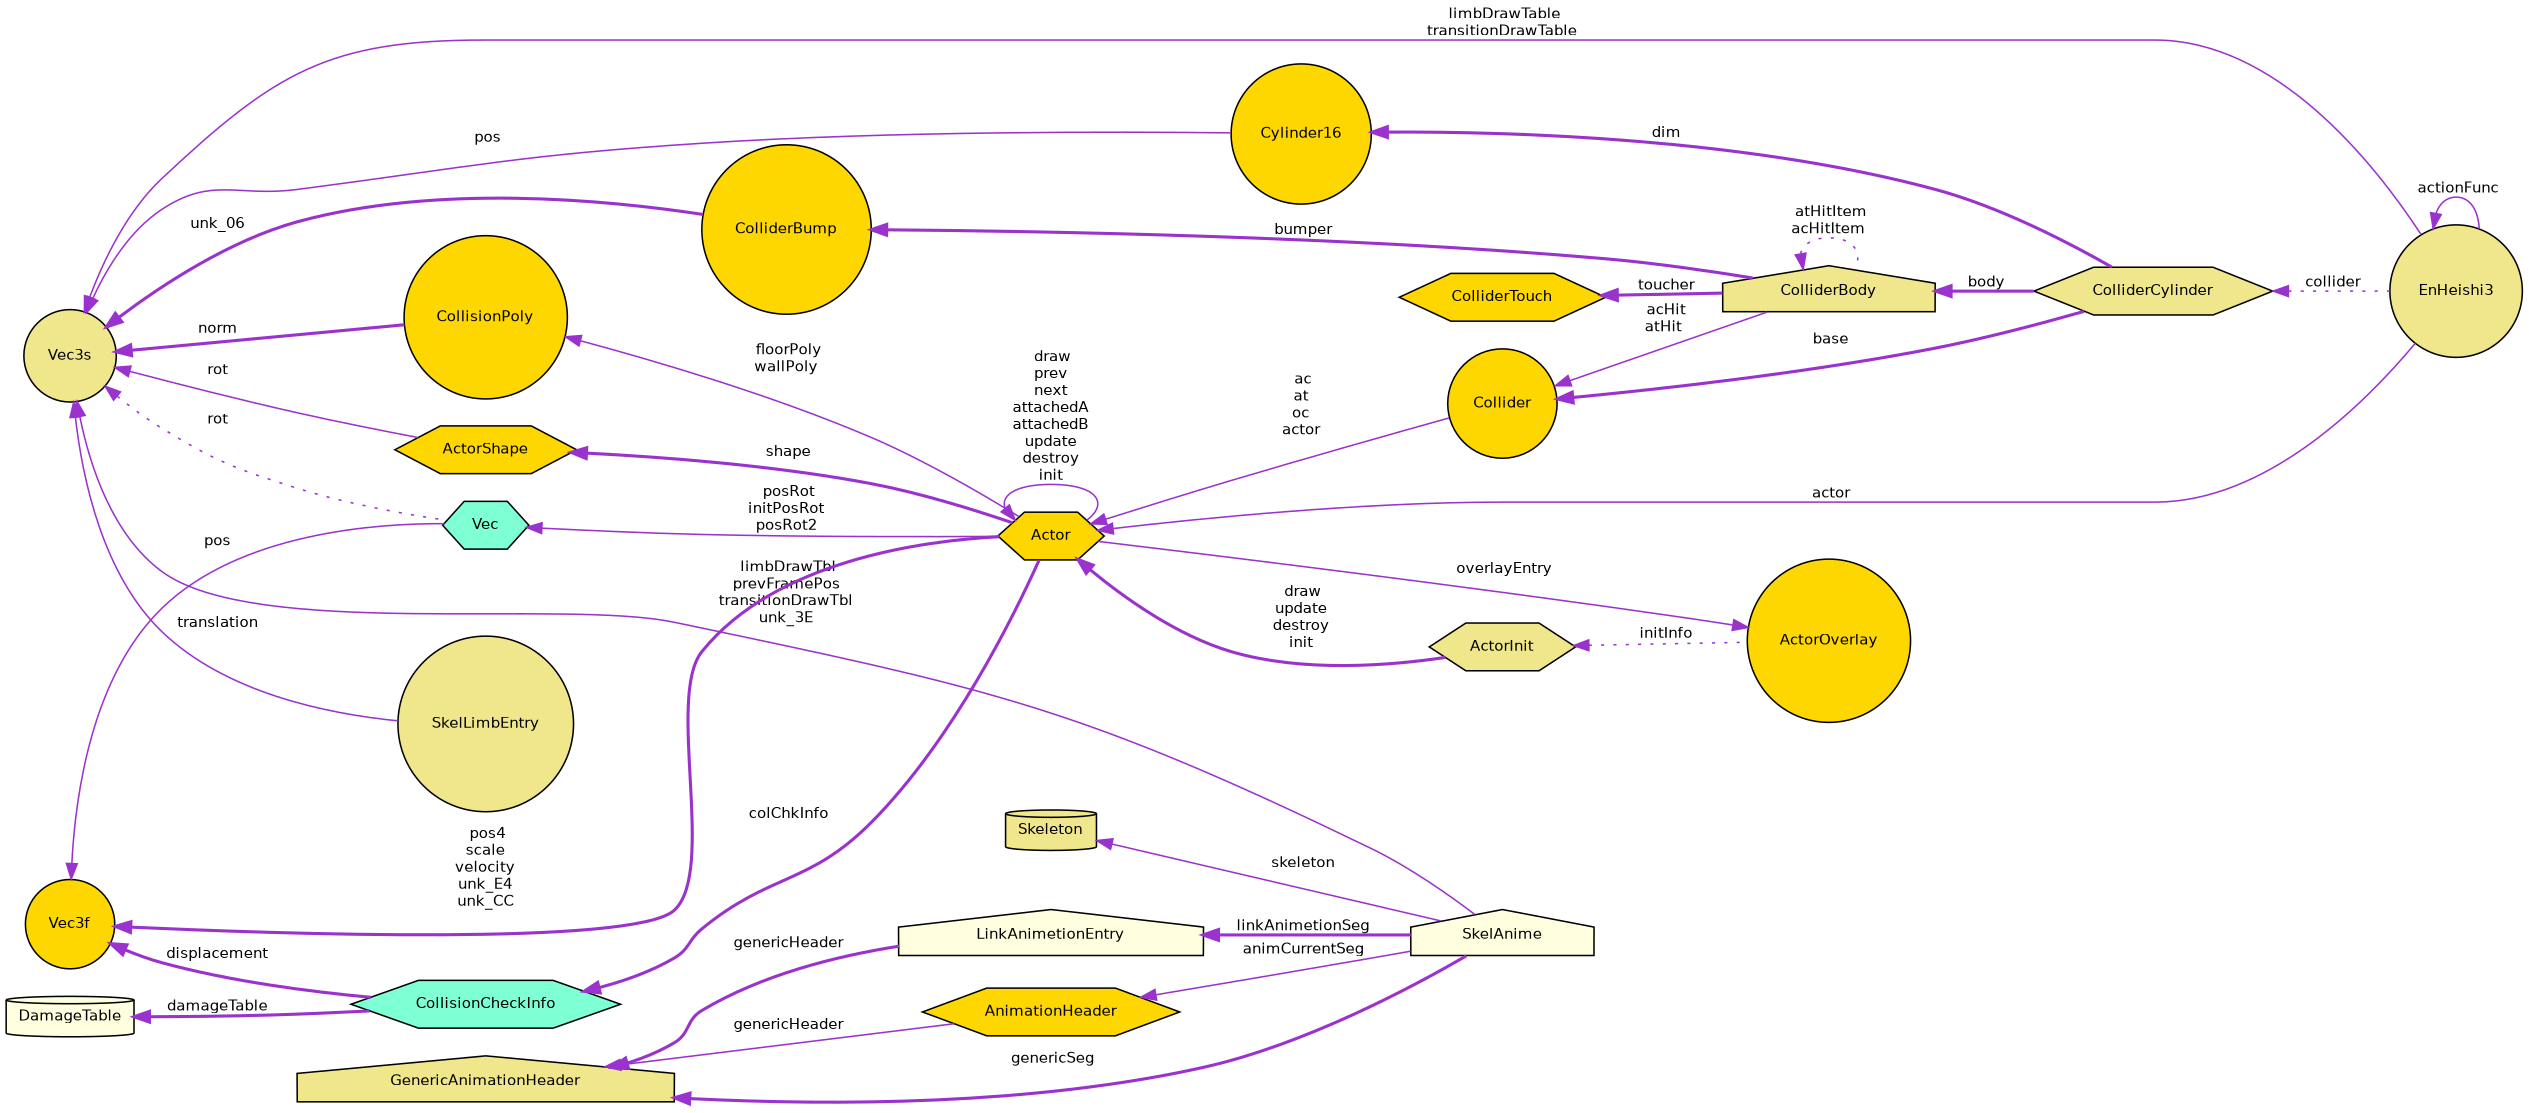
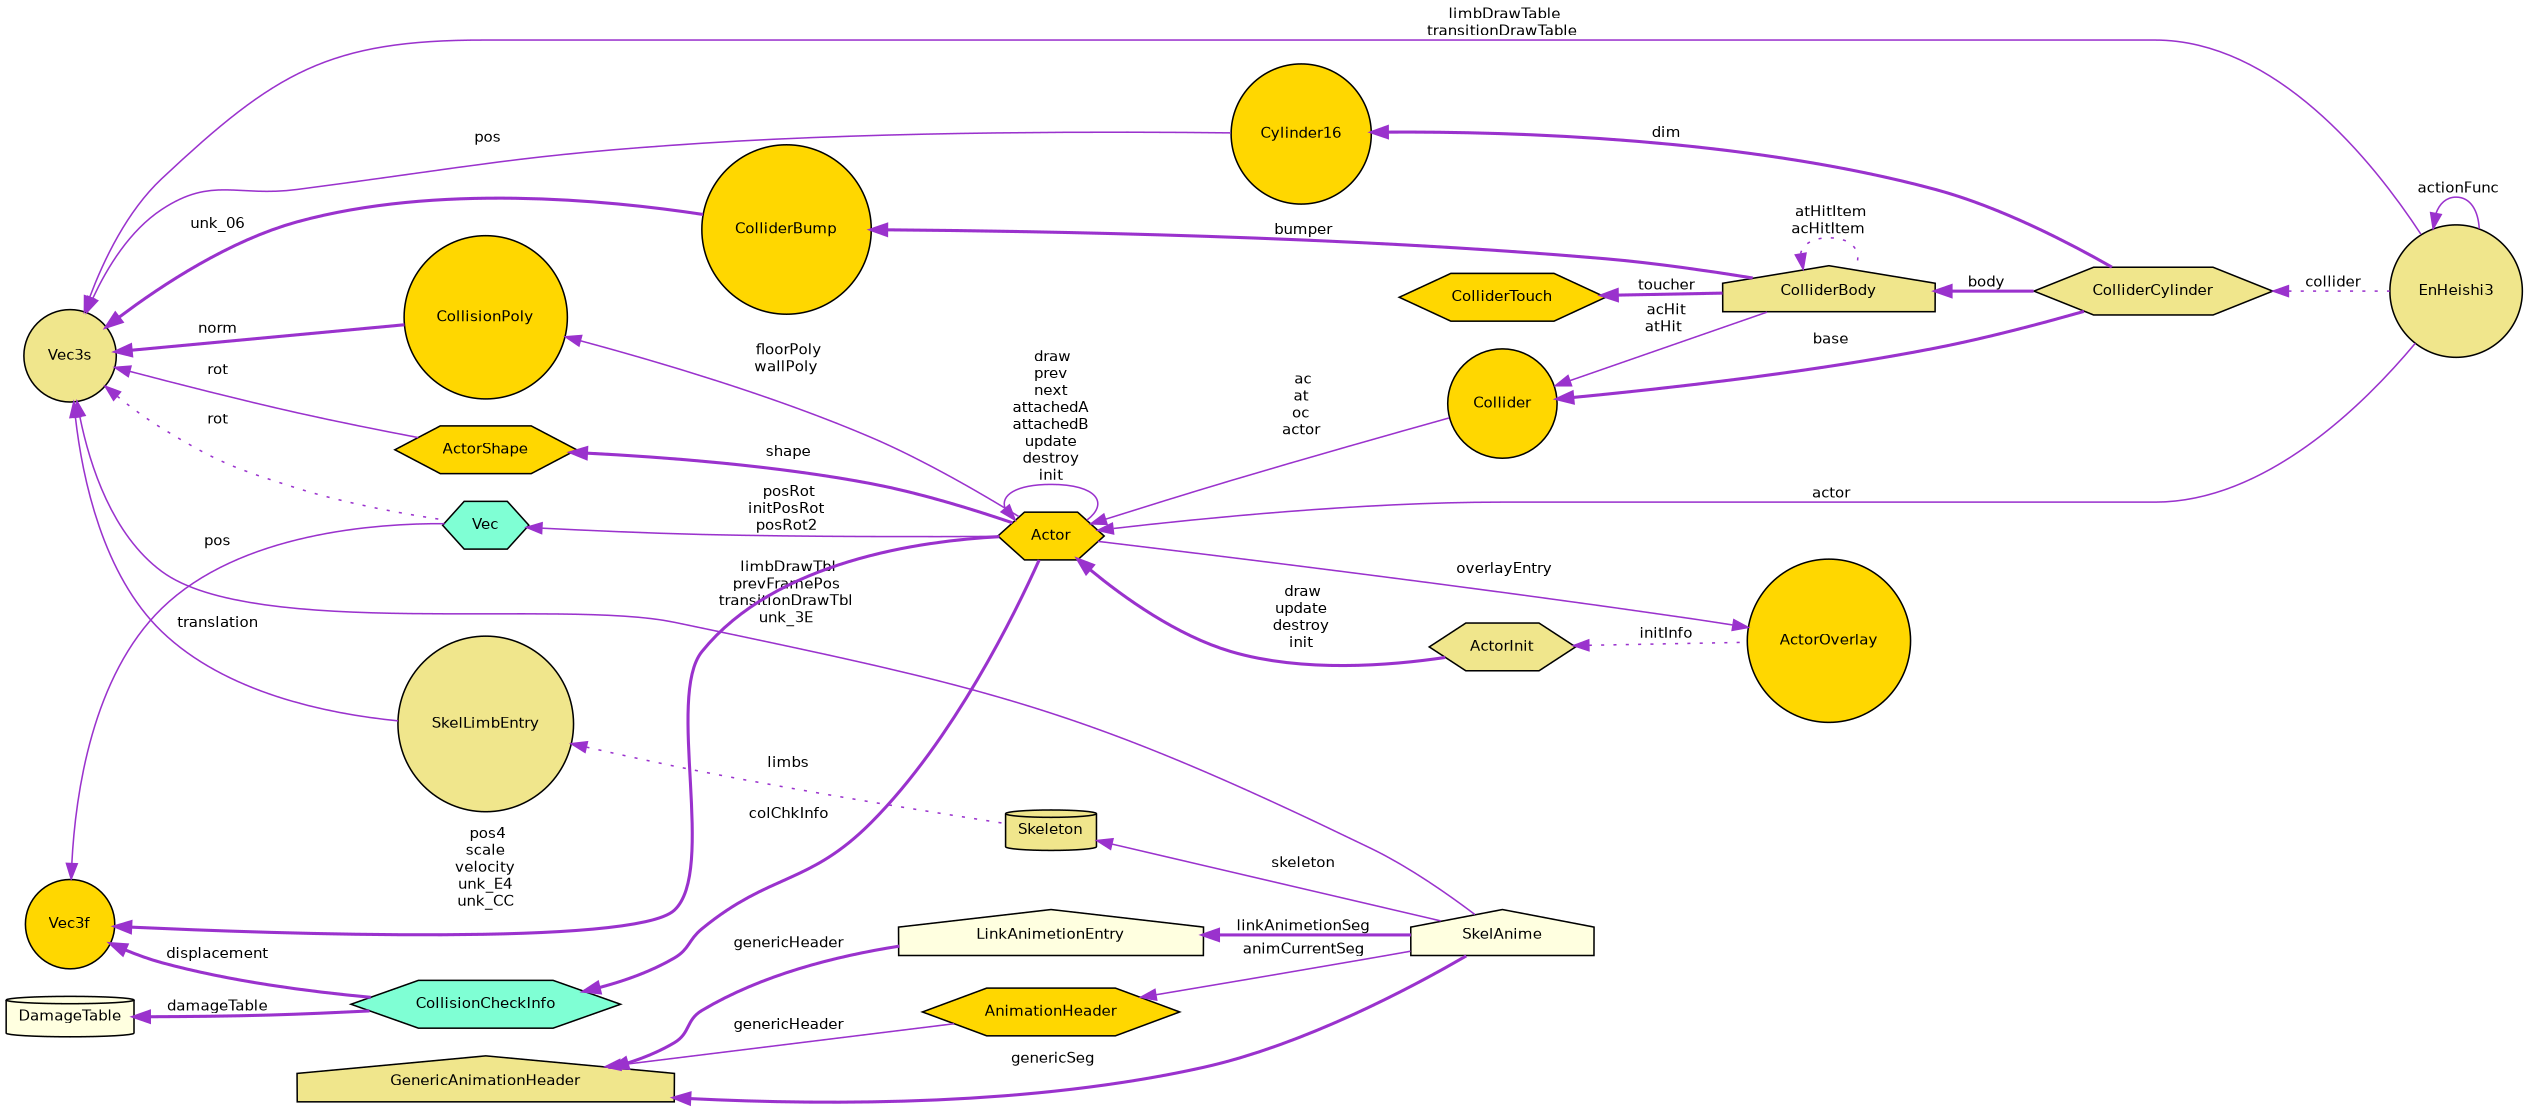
edge "Skeleton" -> "SkelLimbEntry": added, label "limbs"
